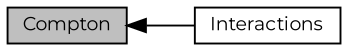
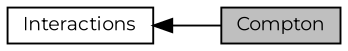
edge "Interactions" -> "Compton": reversed
